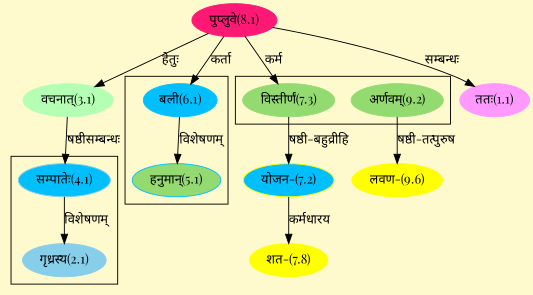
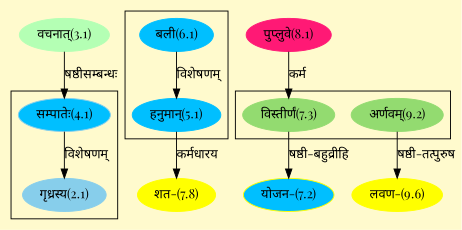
edge "पुप्लुवे(8.1)" -> "बली(6.1)": removed, label "कर्ता"
edge "पुप्लुवे(8.1)" -> "वचनात्(3.1)": removed, label "हेतुः"
node "ततः(1.1)": removed
node "हनुमान्(5.1)": fillcolor #93db70 -> #00bfff
edge "योजन-(7.2)" -> "शत-(7.8)": now "हनुमान्(5.1)" -> "शत-(7.8)"
